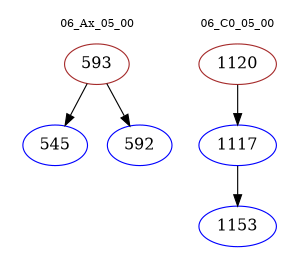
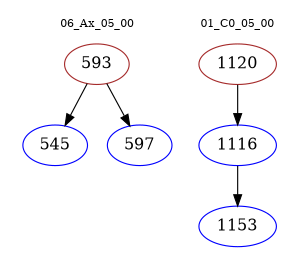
cluster "06_C0_05_00": label "06_C0_05_00" -> "01_C0_05_00"
node "592": label "592" -> "597"
node "1117": label "1117" -> "1116"
